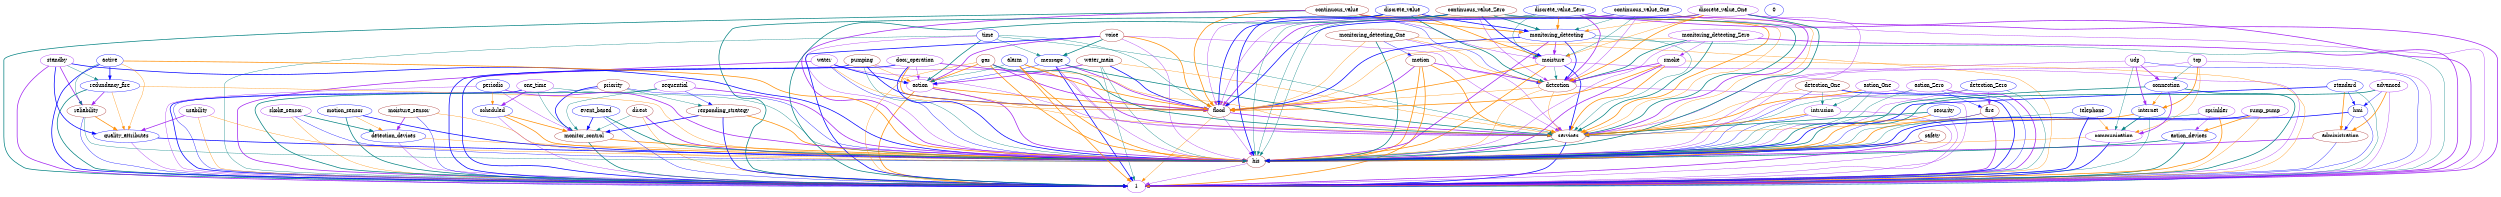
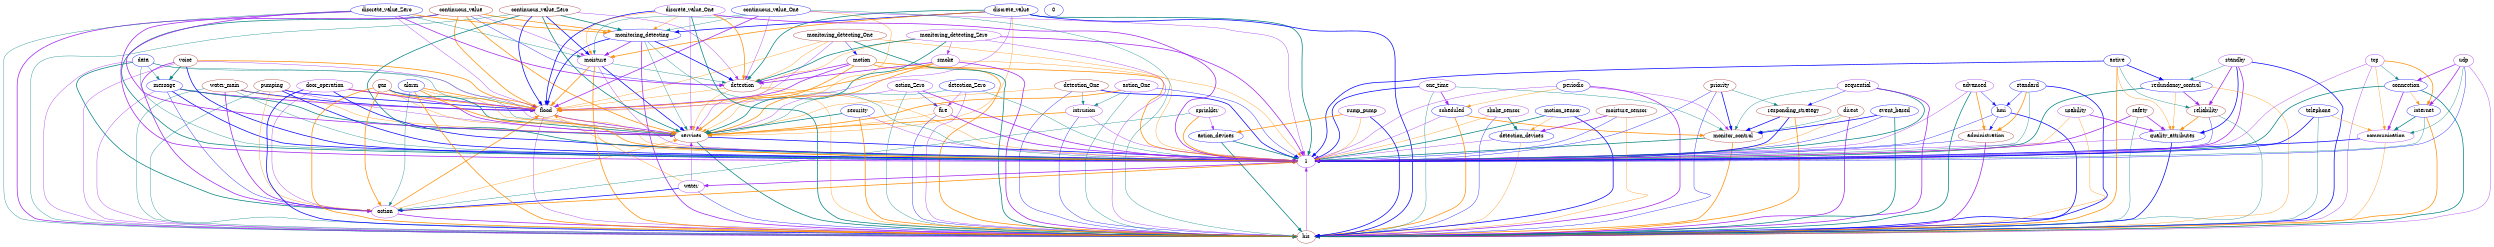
node "time": label "time" -> "data"
node "redundancy_fire": label "redundancy_fire" -> "redundancy_control"
edge "safety" -> "quality_attributes": added
edge "sprinkler" -> "his": now "sprinkler" -> "action"
edge "water" -> "1": reversed
edge "detection" -> "1": color purple -> darkorange
